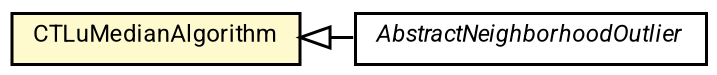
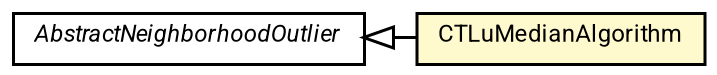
edge "AbstractNeighborhoodOutlier" -> "CTLuMedianAlgorithm": reversed
